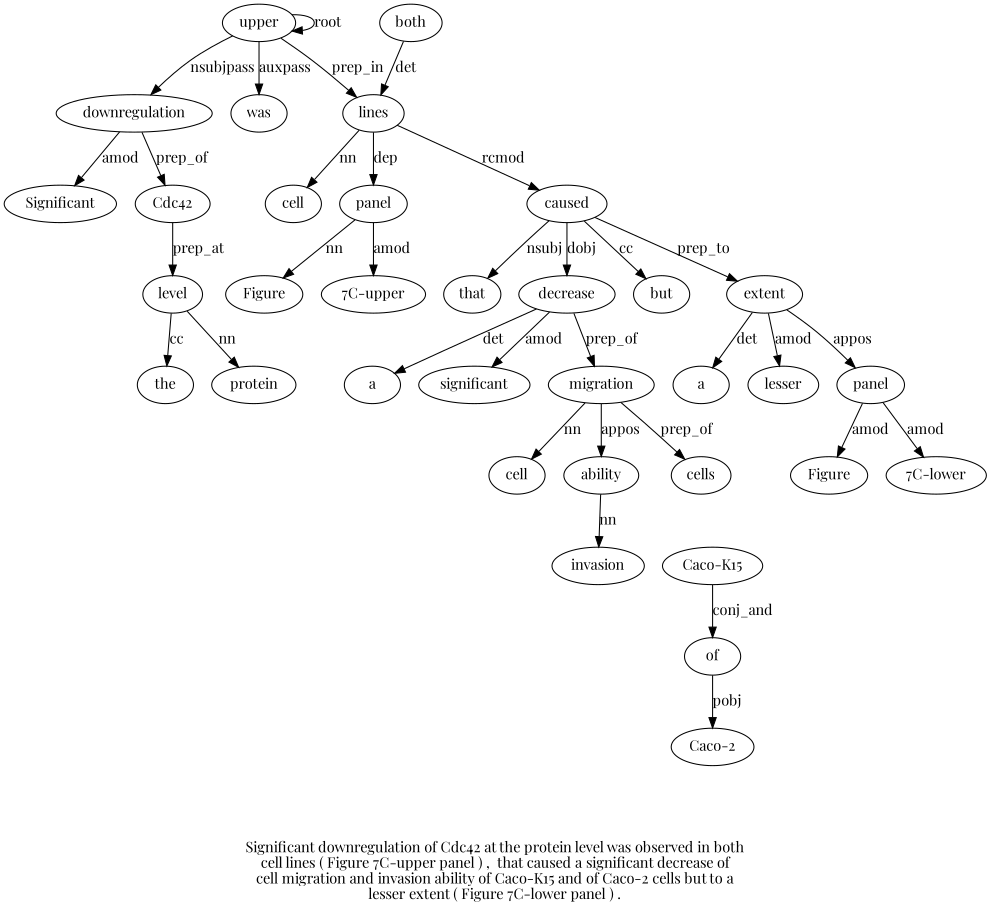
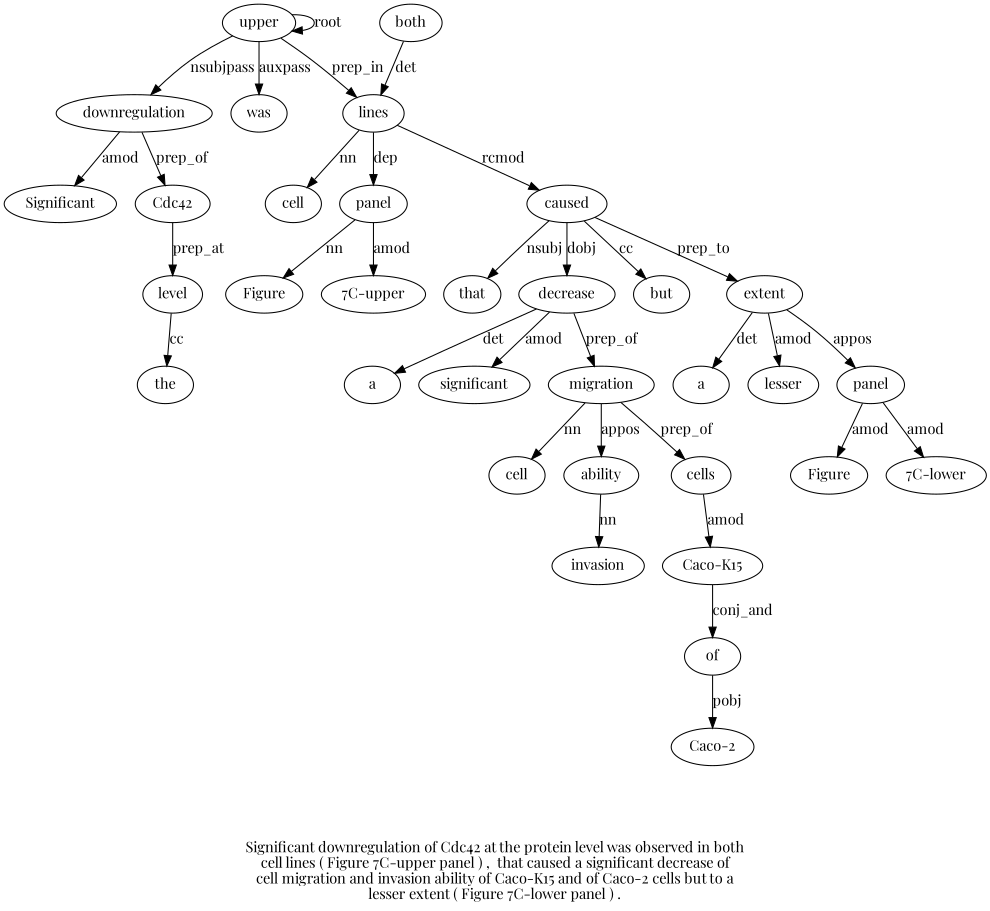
node "protein": removed
edge "cells" -> "Caco-K15": added, label "amod"
